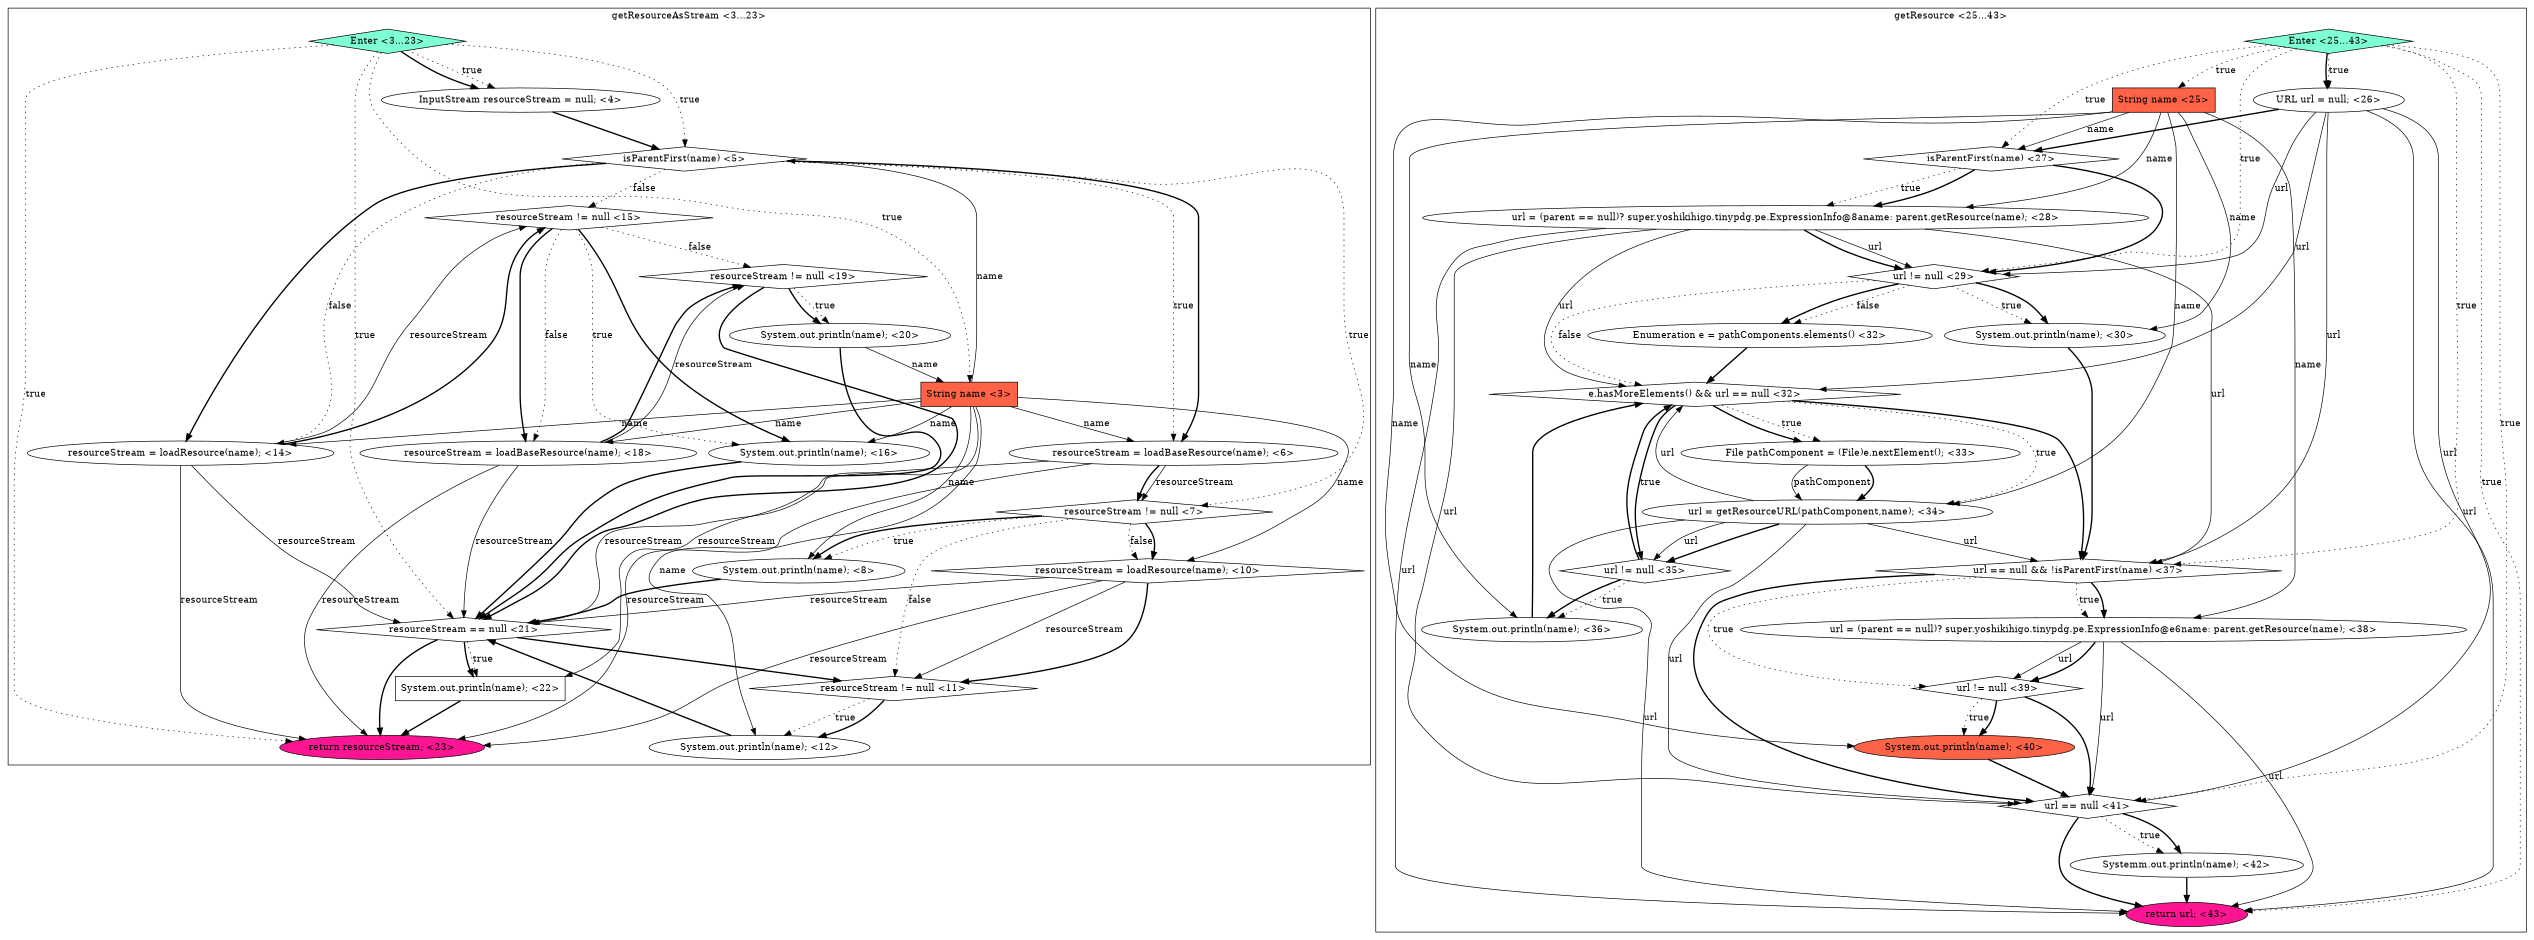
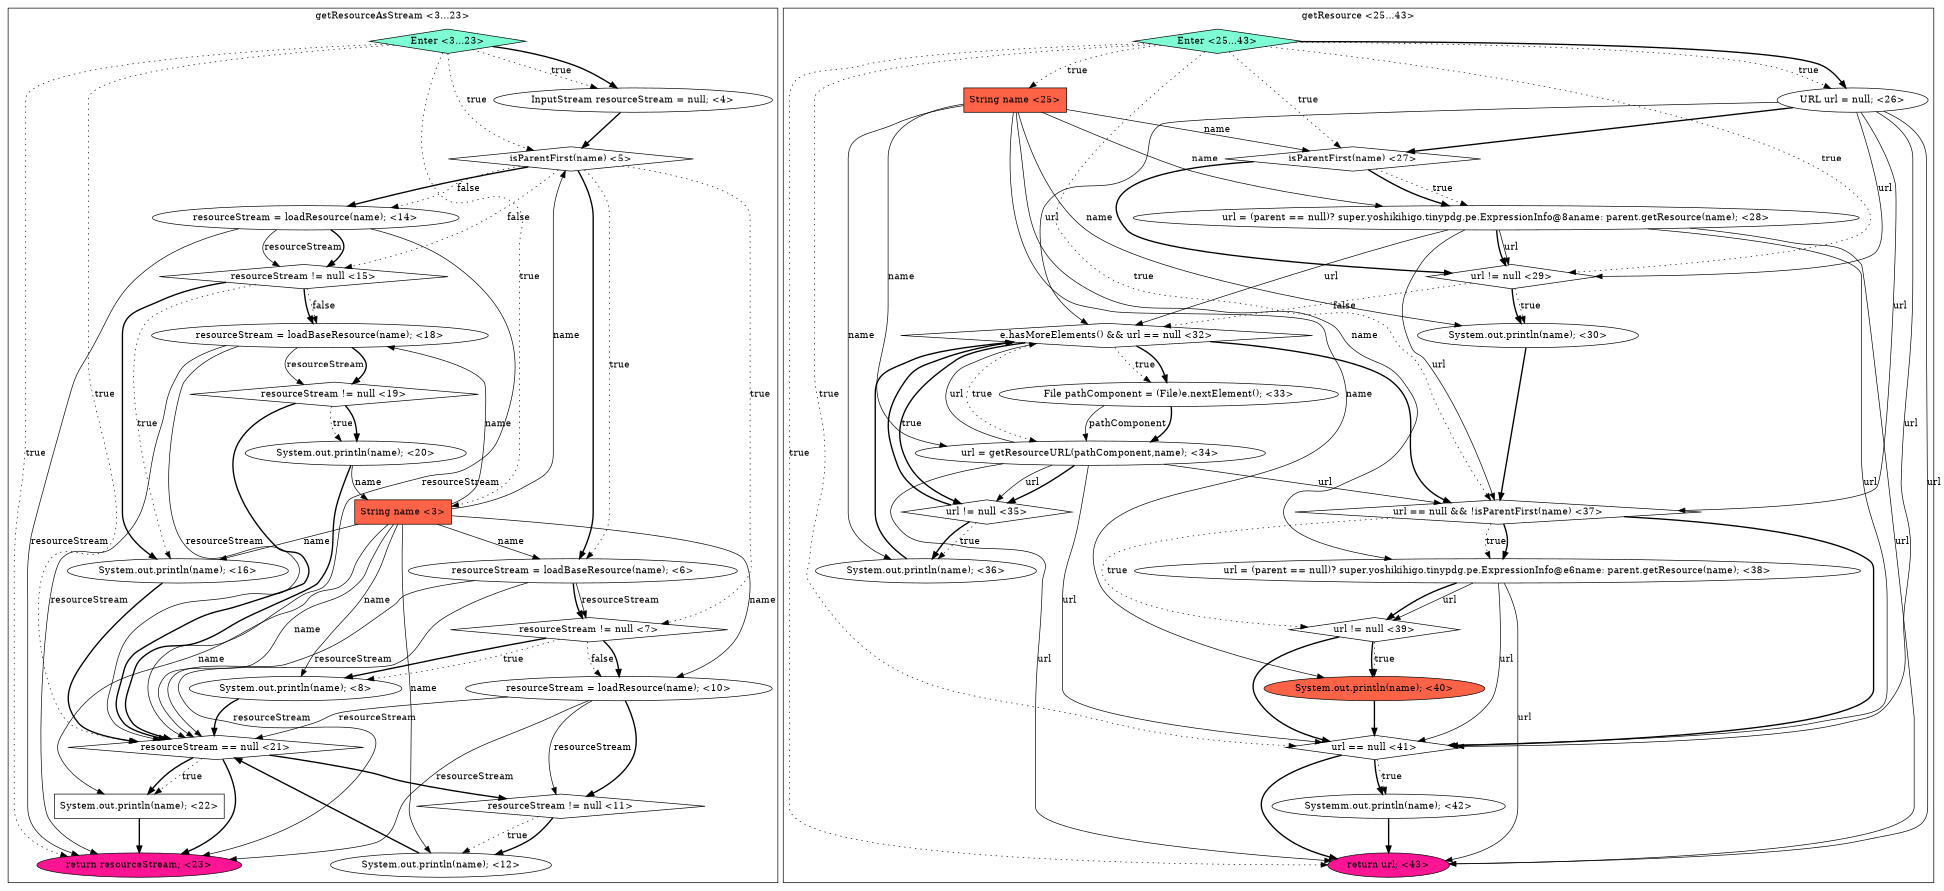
edge "resourceStream != null <15>" -> "resourceStream != null <19>": removed, label "false"
node "Enumeration e = pathComponents.elements() <32>": removed
edge "String name <3>" -> "resourceStream = loadResource(name); <14>": now "String name <3>" -> "resourceStream == null <21>"
edge "String name <3>" -> "System.out.println(name); <22>": label "resourceStream" -> "name"
edge "resourceStream != null <7>" -> "resourceStream != null <11>": removed, label "false"
node "resourceStream = loadResource(name); <10>": shape diamond -> ellipse
